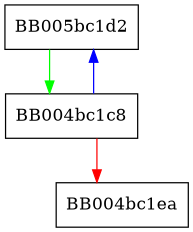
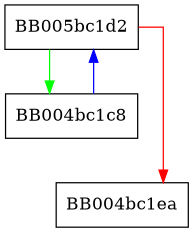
edge "BB004bc1c8" -> "BB004bc1ea": now "BB005bc1d2" -> "BB004bc1ea"
